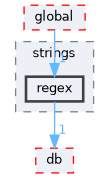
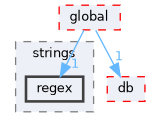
edge "regex" -> "db": now "global" -> "db"
